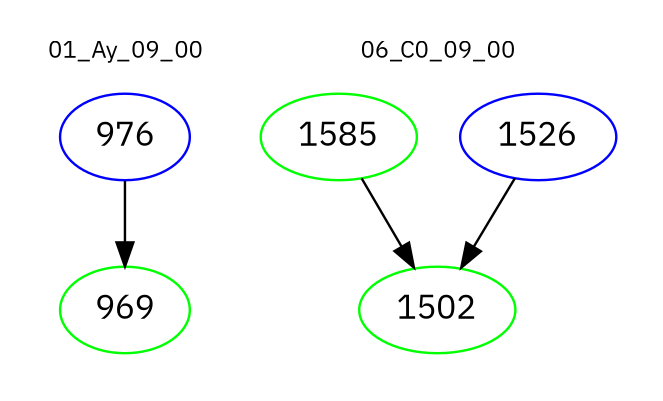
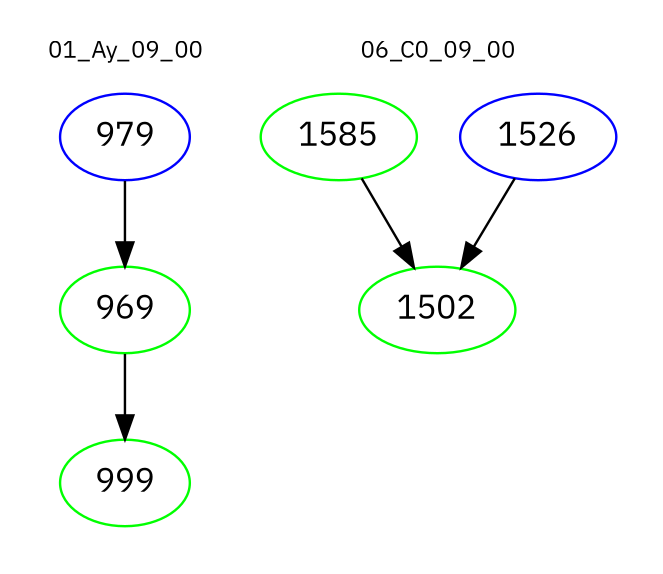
node "976": label "976" -> "979"
node "999": added
